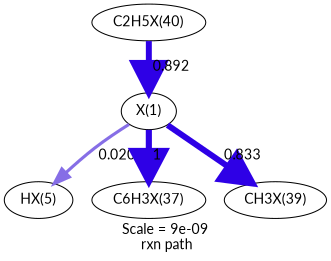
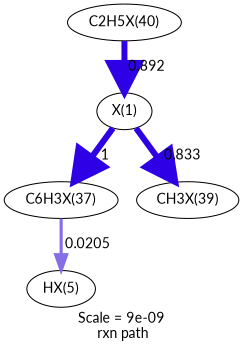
edge "X(1)" -> "HX(5)": now "C6H3X(37)" -> "HX(5)"
